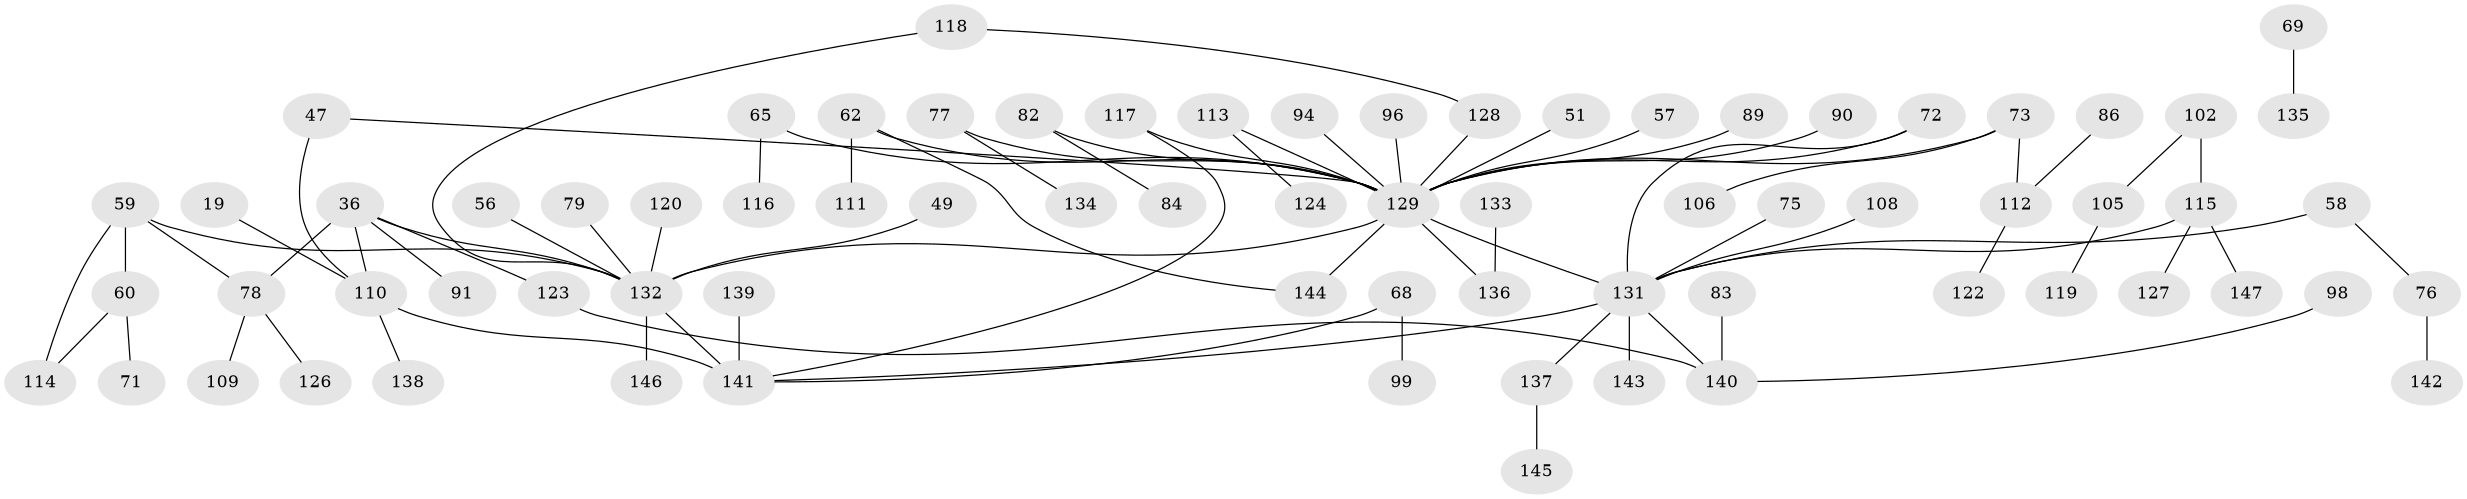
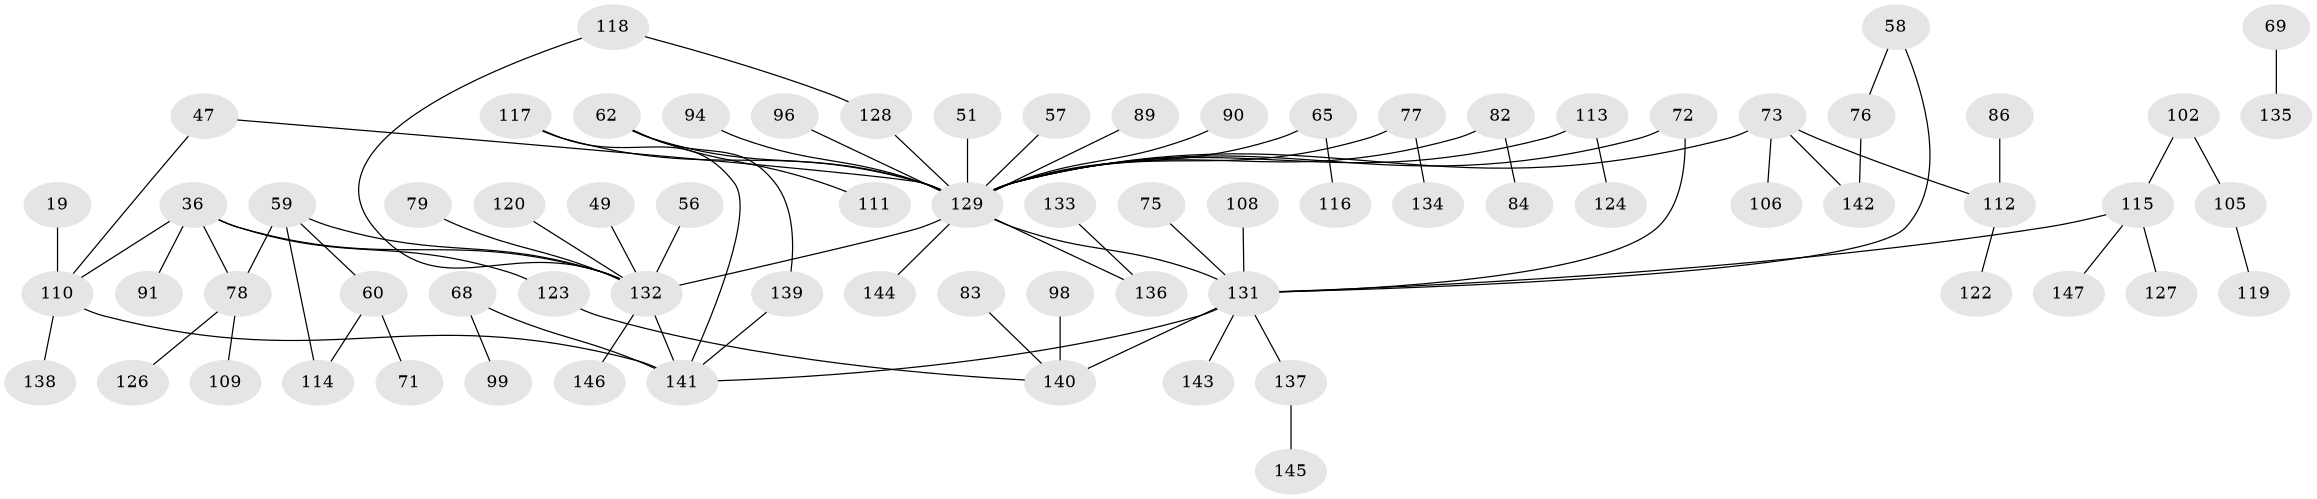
edge "73" -- "142": added
edge "62" -- "144": now "62" -- "139"
